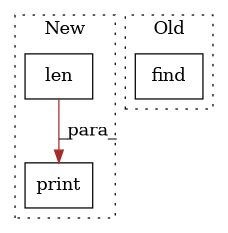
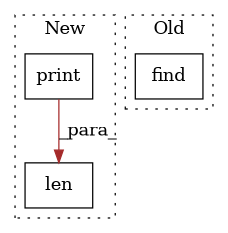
edge "len" -> "print": reversed
